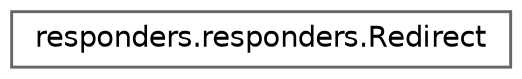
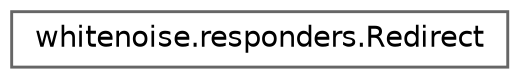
node "responders.responders.Redirect": label "responders.responders.Redirect" -> "whitenoise.responders.Redirect"
